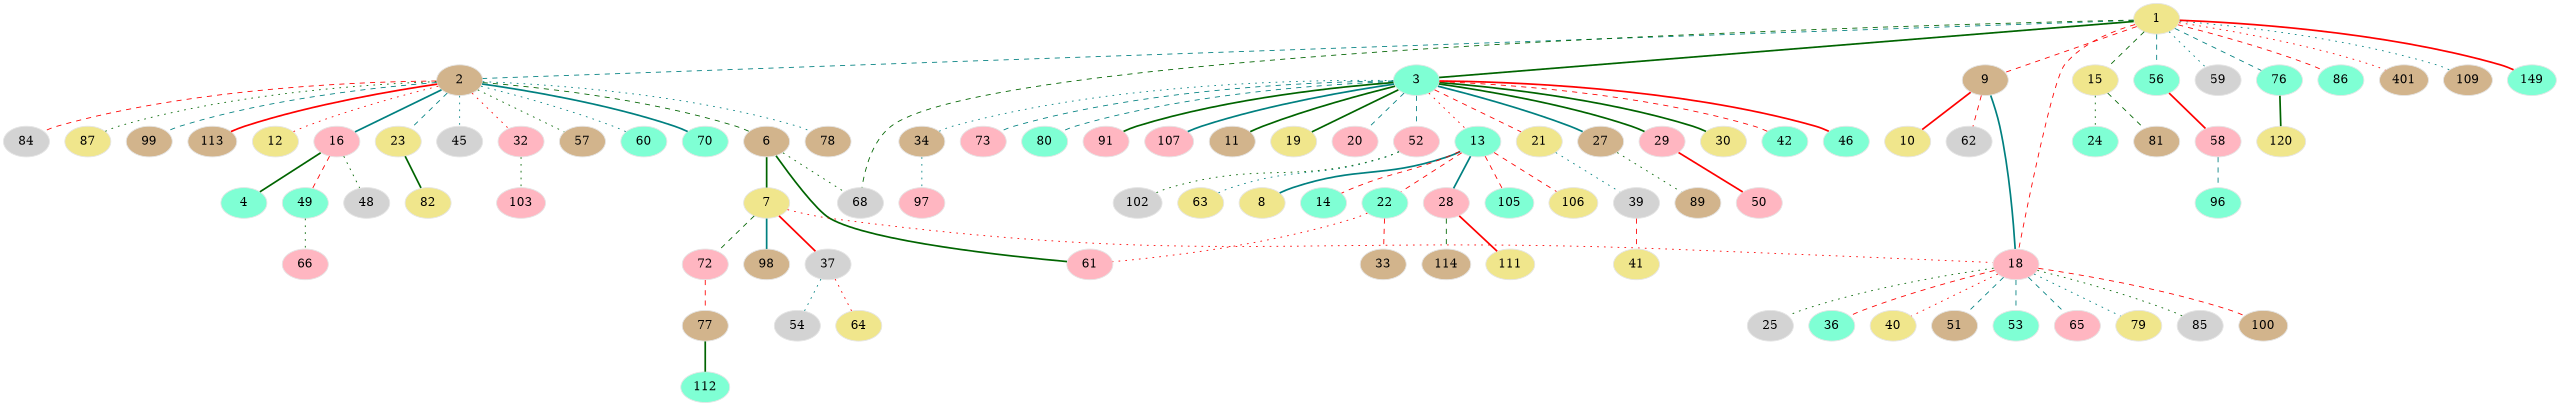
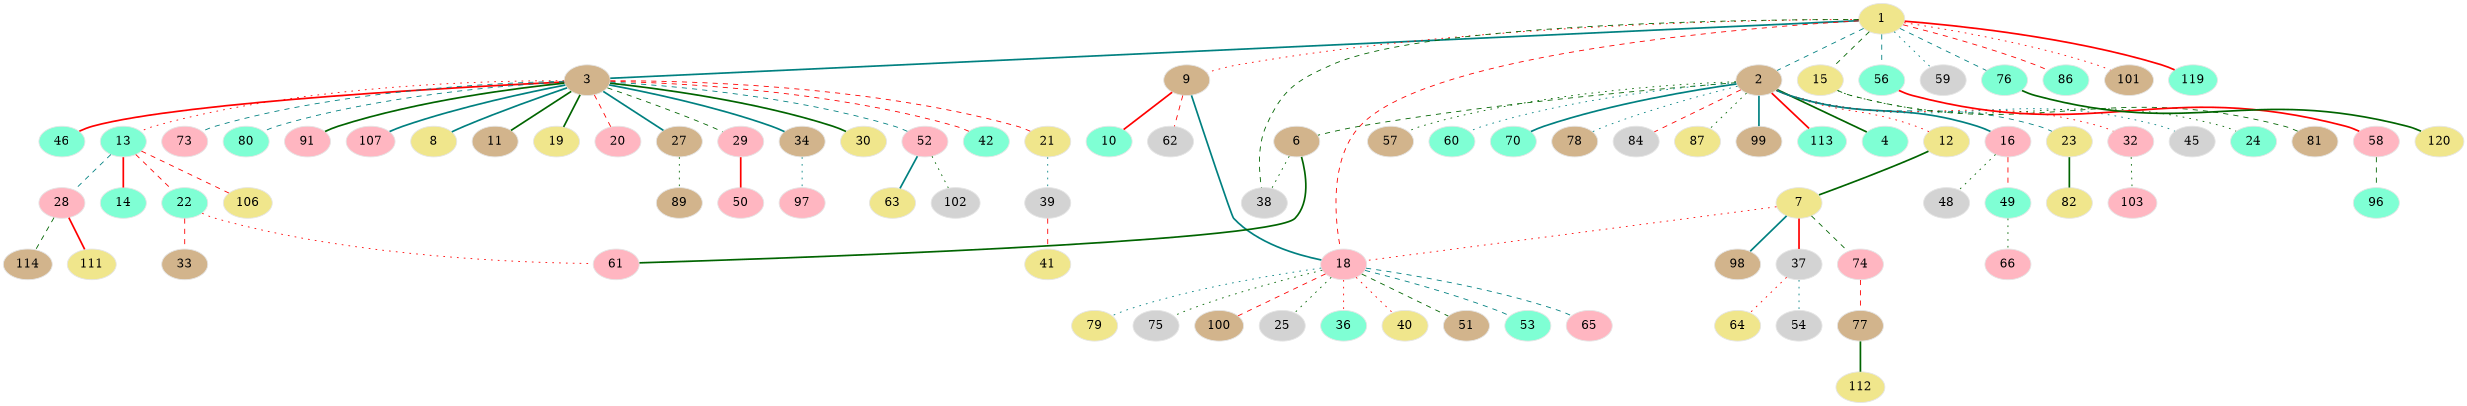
edge "1" -- "3": color darkgreen -> teal
edge "1" -- "9": style dashed -> dotted
node "3": fillcolor aquamarine -> tan
node "401": label "401" -> "101"
node "109": removed
node "149": label "149" -> "119"
edge "3" -- "34": style dotted -> bold
edge "2" -- "99": style dashed -> bold
edge "3" -- "29": style bold -> dashed
edge "3" -- "20": color teal -> red
node "113": fillcolor tan -> aquamarine
node "10": fillcolor khaki -> aquamarine
edge "16" -- "4": now "2" -- "4"
edge "6" -- "7": now "12" -- "7"
edge "13" -- "8": now "3" -- "8"
edge "13" -- "28": style bold -> dashed
edge "58" -- "96": color teal -> darkgreen
edge "13" -- "14": style dashed -> bold
edge "52" -- "63": style dotted -> bold
node "68": label "68" -> "38"
node "105": removed
node "72": label "72" -> "74"
edge "18" -- "36": style dashed -> dotted
edge "18" -- "51": color teal -> darkgreen
node "85": label "85" -> "75"
node "112": fillcolor aquamarine -> khaki
